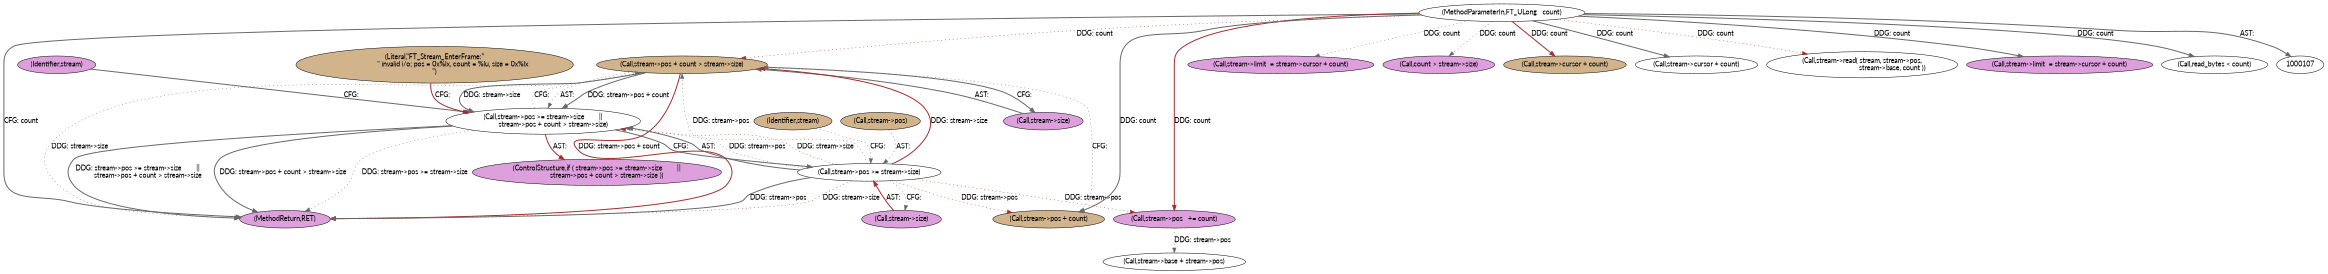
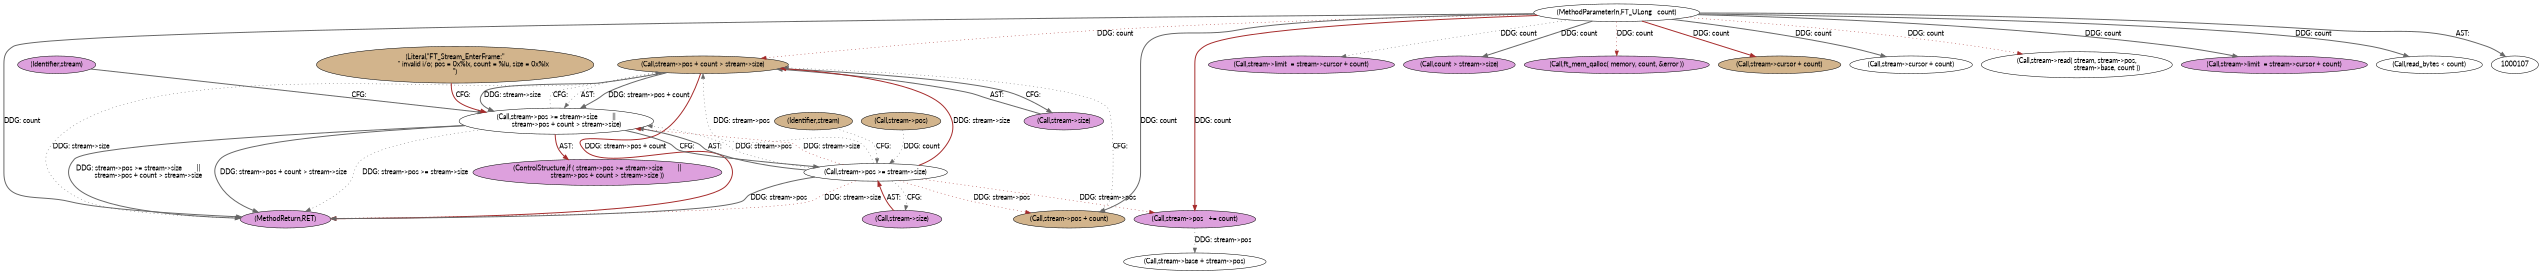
edge "(MethodParameterIn,FT_ULong   count)" -> "(Call,count > stream->size)": style dotted -> bold
node "(Call,ft_mem_qalloc( memory, count, &error ))": added
edge "(MethodParameterIn,FT_ULong   count)" -> "(MethodReturn,RET)": label "CFG: count" -> "DDG: count"
edge "(Call,stream->pos)" -> "(Call,stream->pos >= stream->size)": label "AST: " -> "DDG: count"
